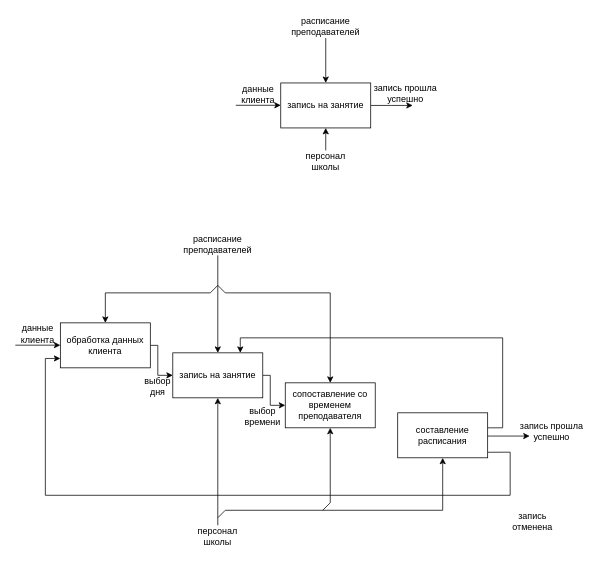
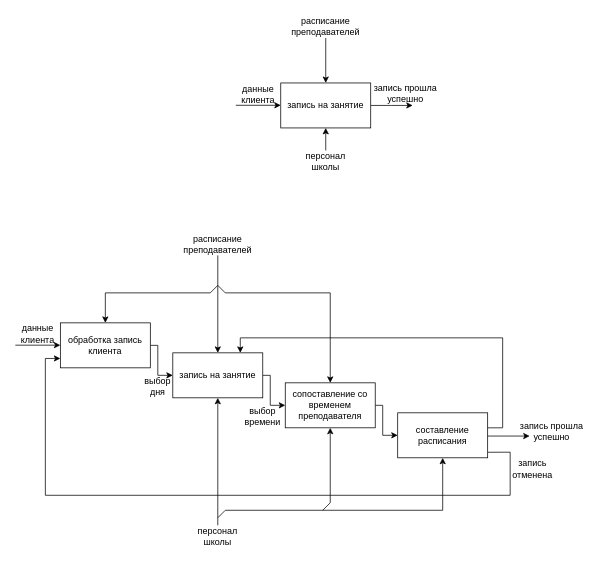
node "обработка данных клиента": label "обработка данных клиента" -> "обработка запись клиента"
edge "сопоставление со временем преподавателя" -> "составление расписания": added
node "запись отменена": moved (533, 522) -> (533, 469)
